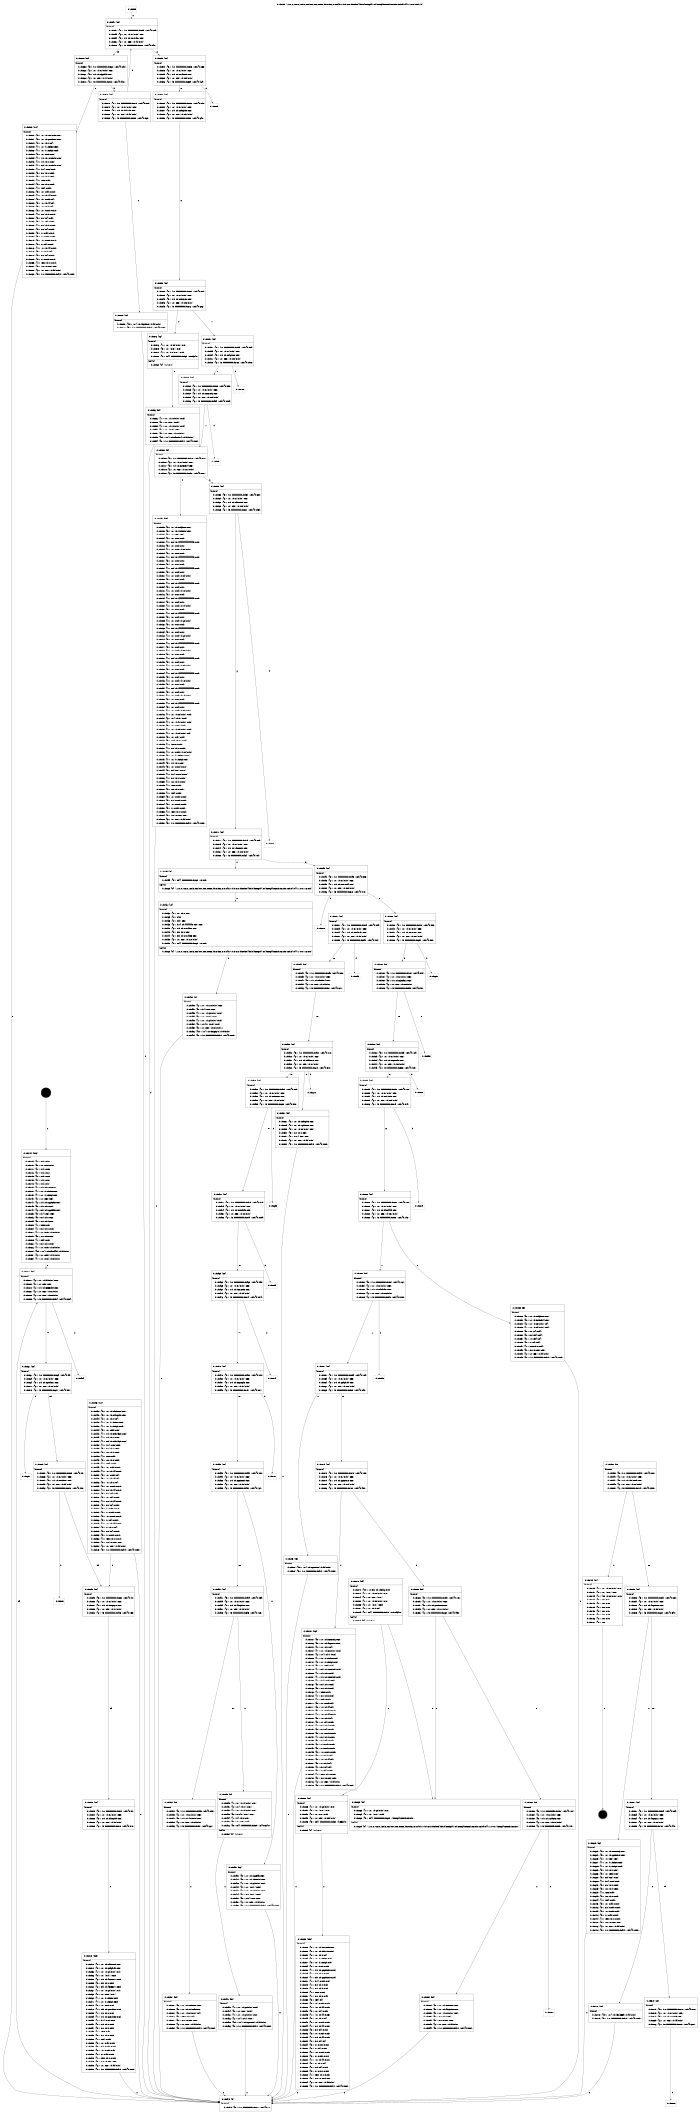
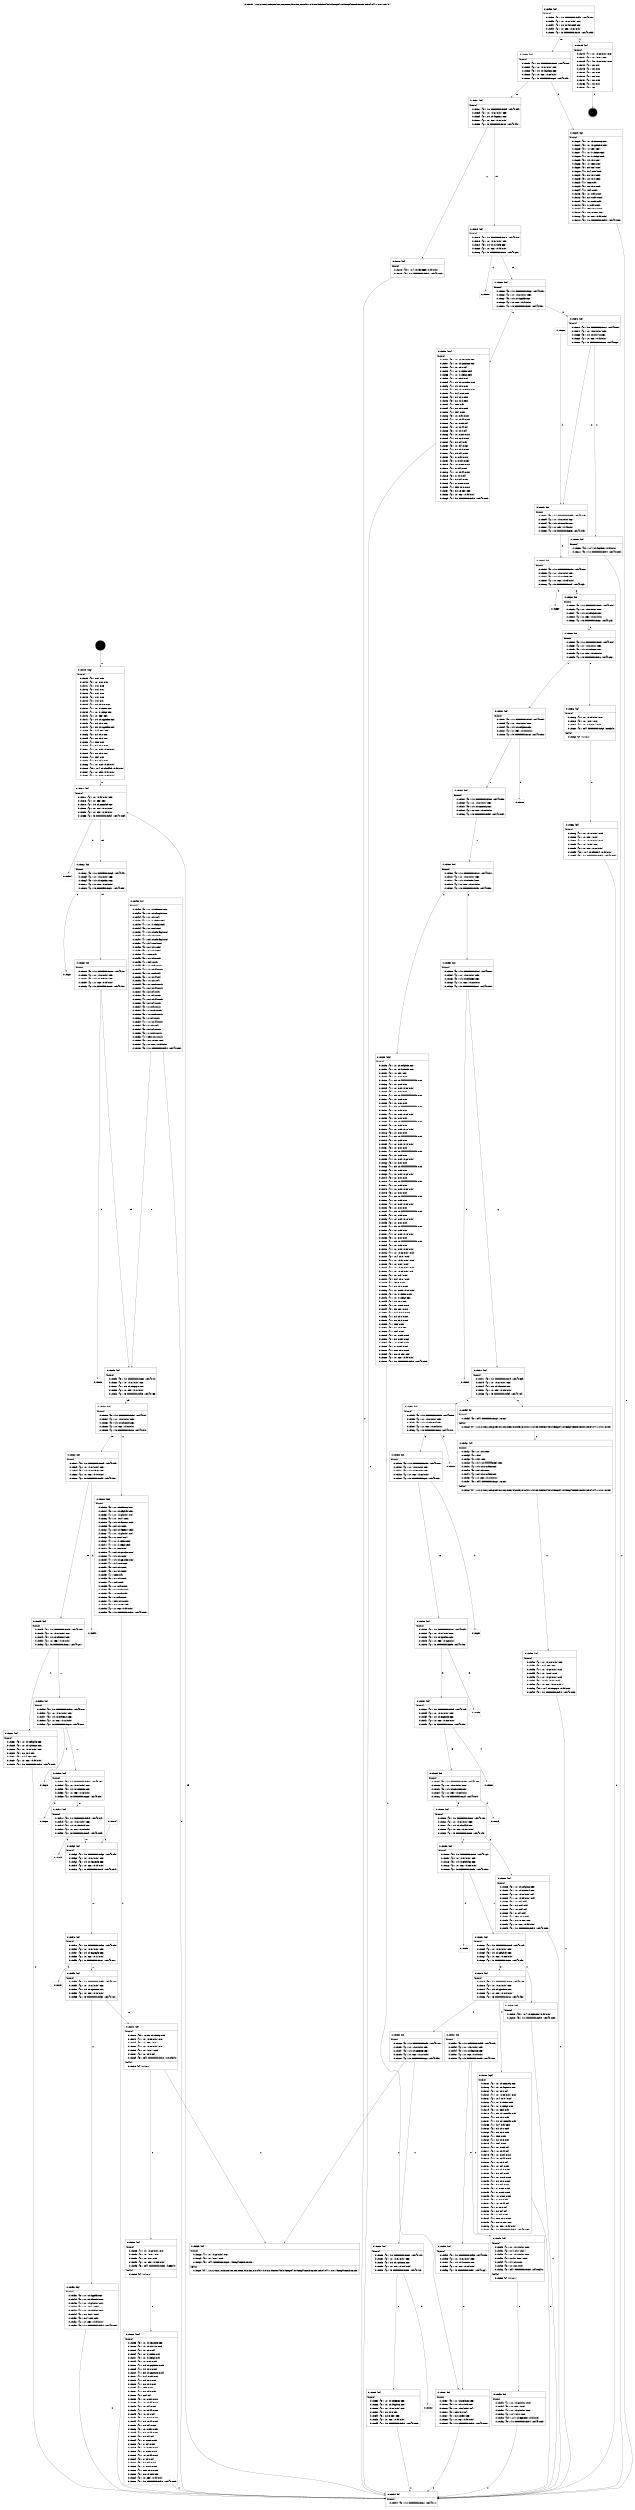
edge "0x401a94 [28]" -> "0x401a5c [28]": now "0x401a40 [28]" -> "0x401a5c [28]"
node "0x402959": removed
edge "0x40190c [28]" -> "0x401ea4 [30]": now "0x4018f0 [28]" -> "0x401ea4 [30]"
edge "0x401960 [28]" -> "0x40284f": reversed
edge "0x4018b8 [28]" -> "0x4018d4 [28]": added, label "18"
edge "0x401d03 [308]" -> "0x402970 [5]": now "0x401d03 [308]" -> "0x401e37 [30]"
edge "0x401998 [28]" -> "0x4019b4 [28]": now "0x401998 [28]" -> "0x402171 [29]"
